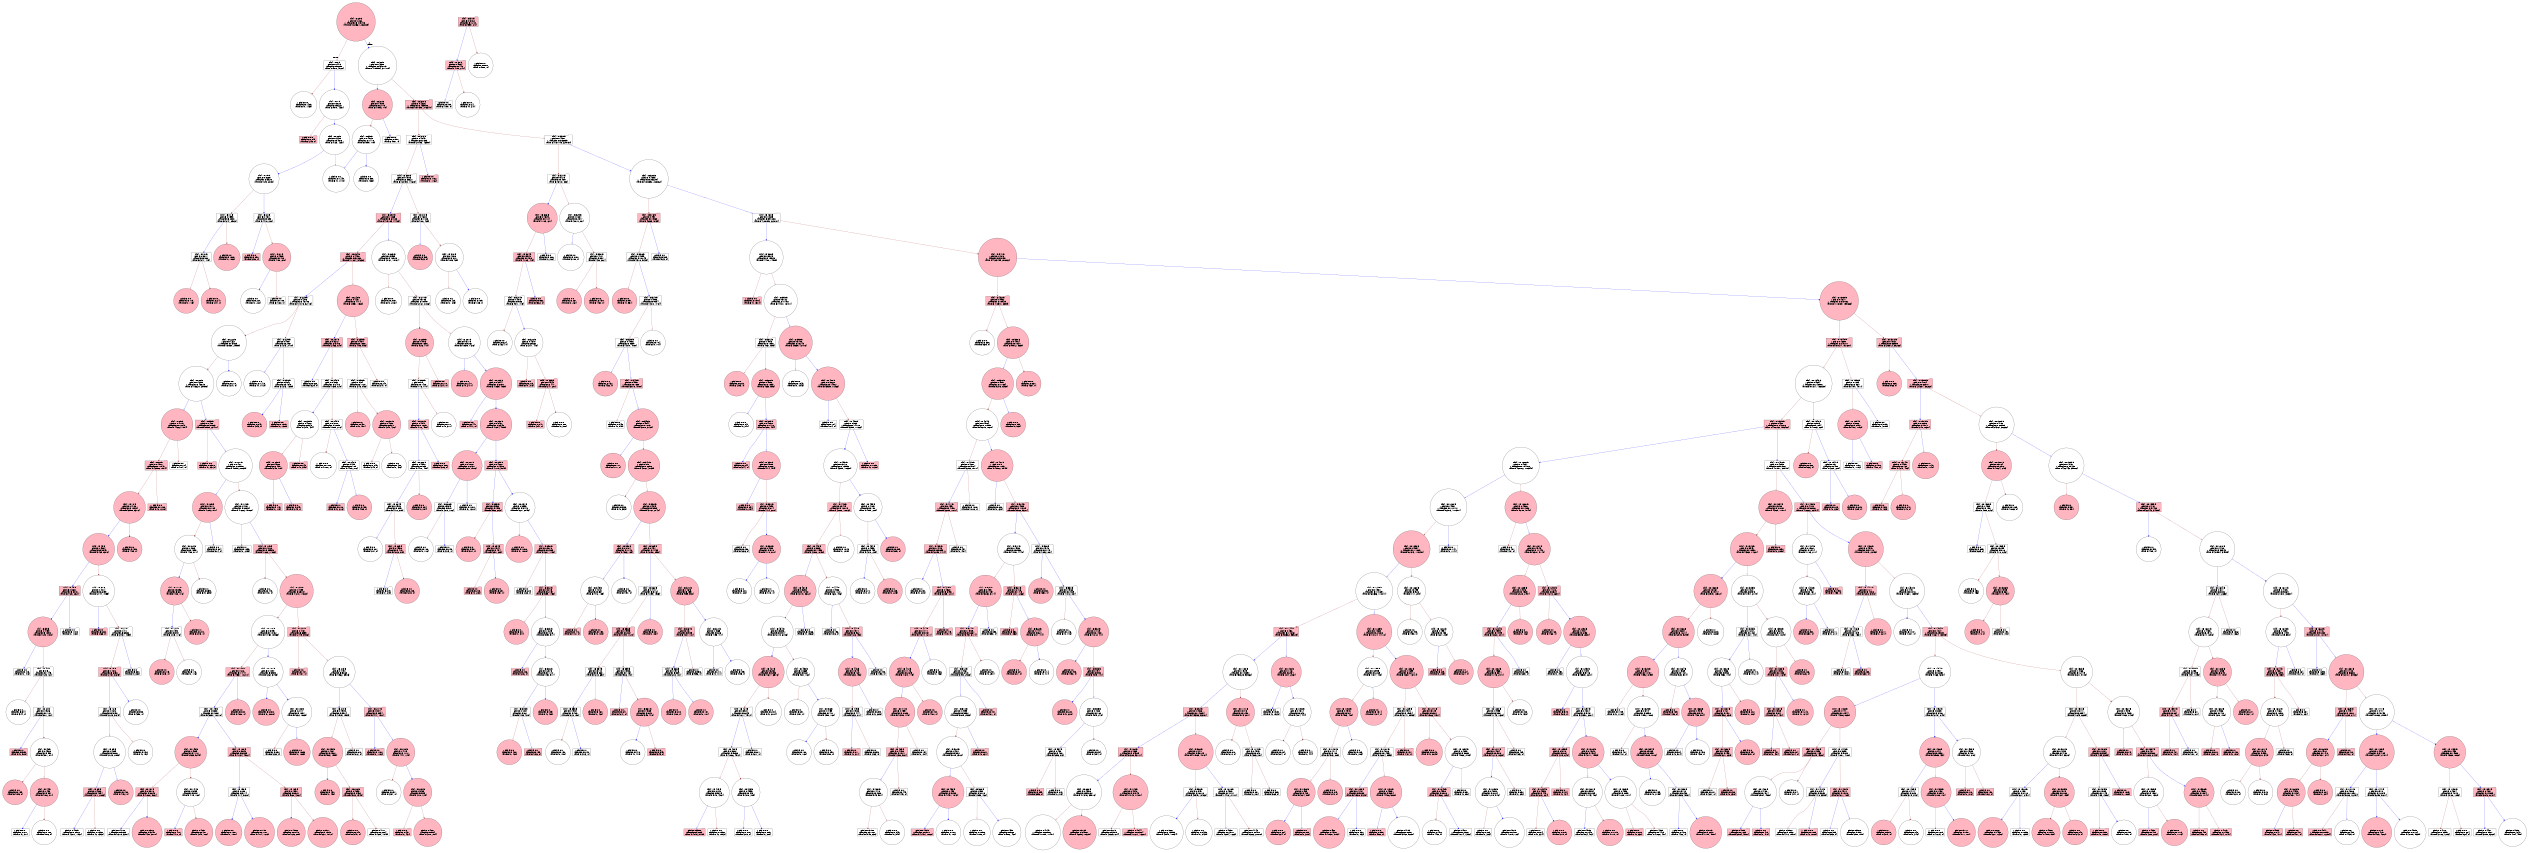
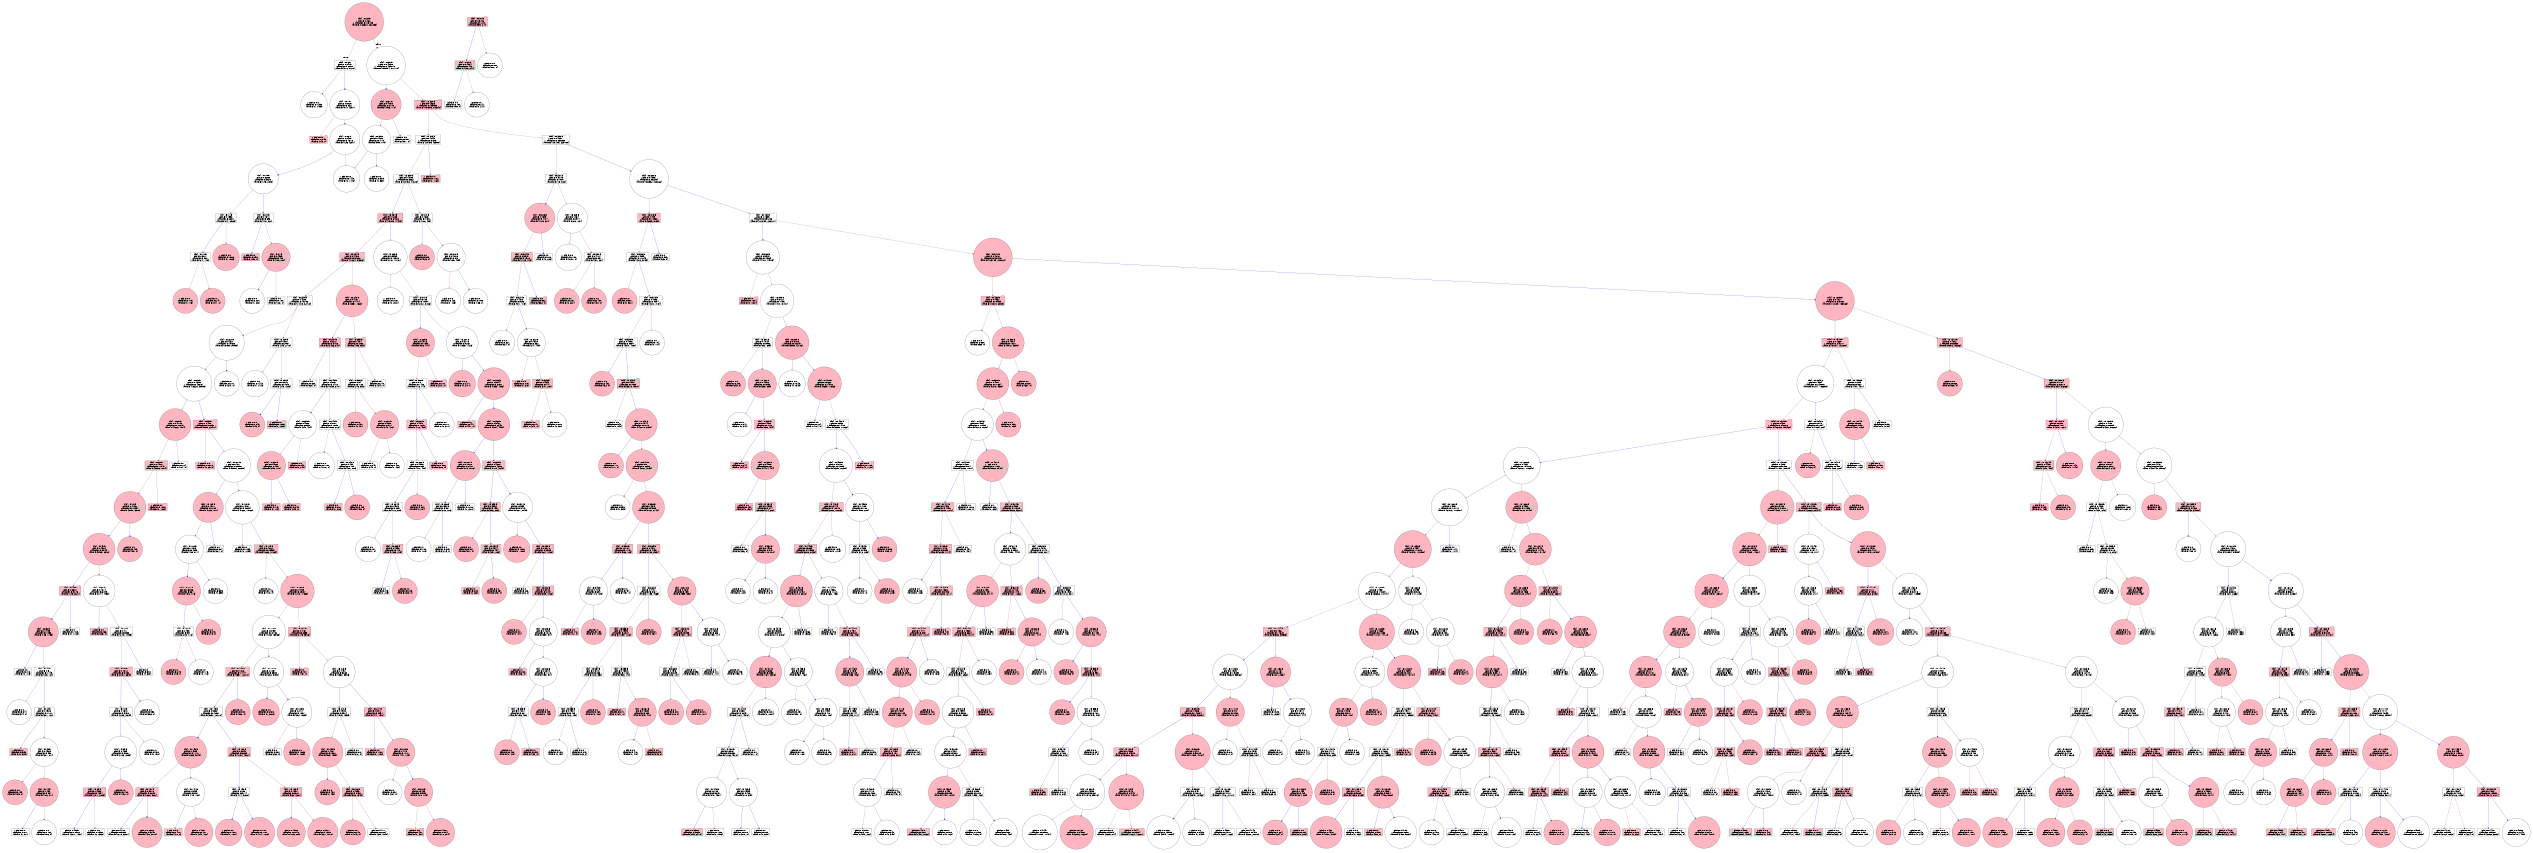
node "gini = 0.0 samples = 237 value = [0, 237]": shape folder -> circle
